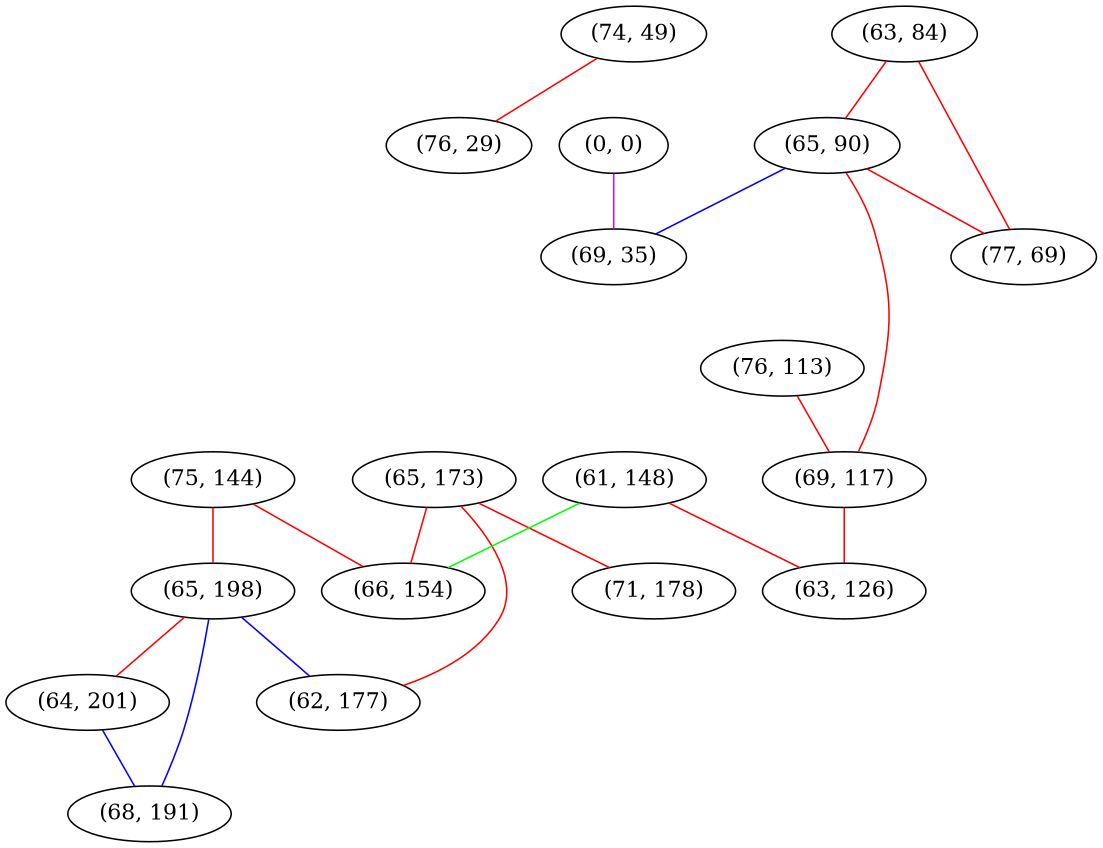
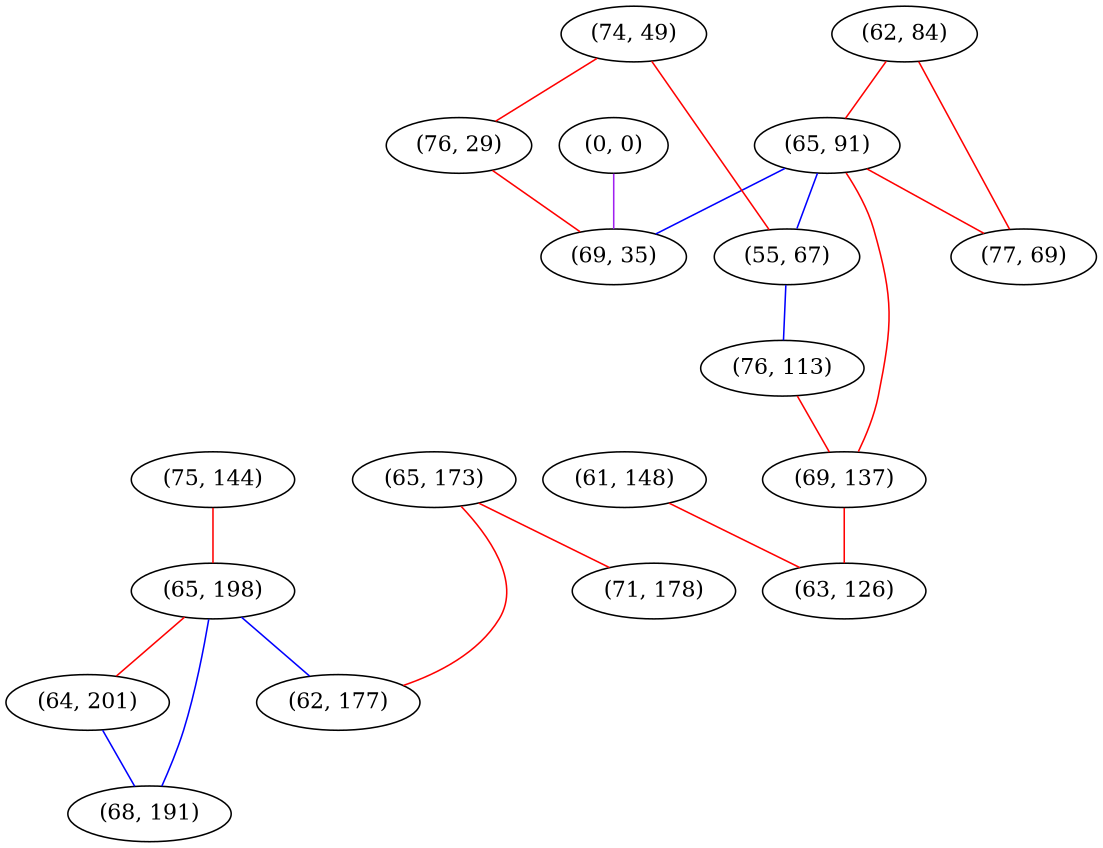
node "(63, 84)": label "(63, 84)" -> "(62, 84)"
node "(65, 90)": label "(65, 90)" -> "(65, 91)"
edge "(76, 29)" -- "(69, 35)": added
node "(55, 67)": added
node "(69, 117)": label "(69, 117)" -> "(69, 137)"
node "(66, 154)": removed
